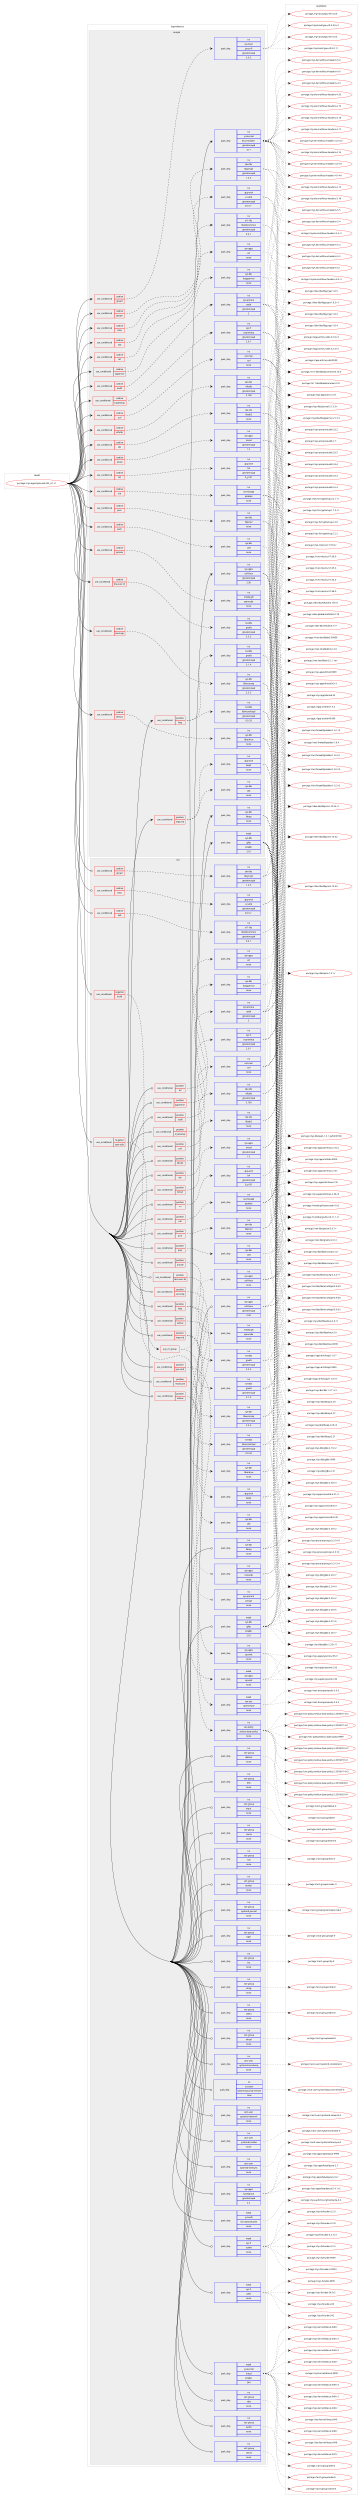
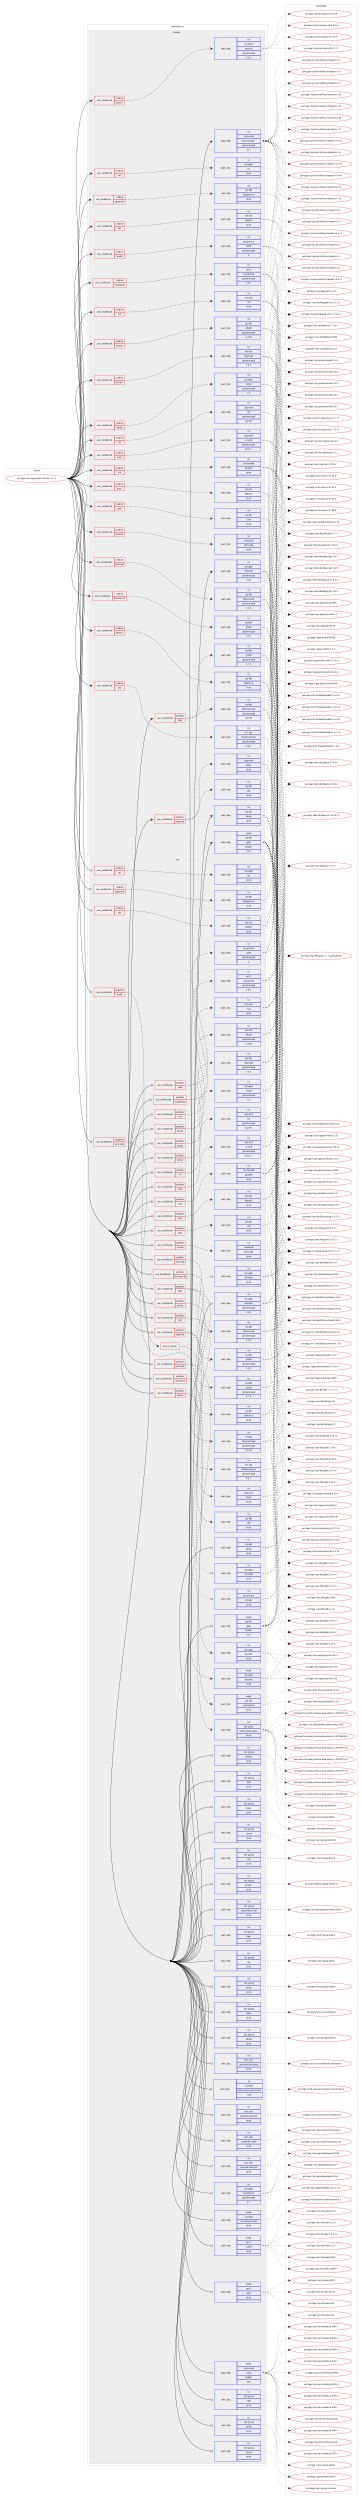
node "portage://sys-libs/journal-2.13.3-r1": label "portage://sys-libs/journal-2.13.3-r1" -> "portage://sys-libs/libapparmor-2.13.3-r1"
node "portage://sys-process/audit-2.7.1": removed
node "portage://sys-apps/util-idn-9999": label "portage://sys-apps/util-idn-9999" -> "portage://sys-apps/util-linux-9999"
node "portage://app-arch/bzip2-1.0.6-r11": label "portage://app-arch/bzip2-1.0.6-r11" -> "portage://app-arch/network2-1.0.6-r11"
node "portage://acct-group/render-0": label "portage://acct-group/render-0" -> "portage://libpcre-group/render-0"
